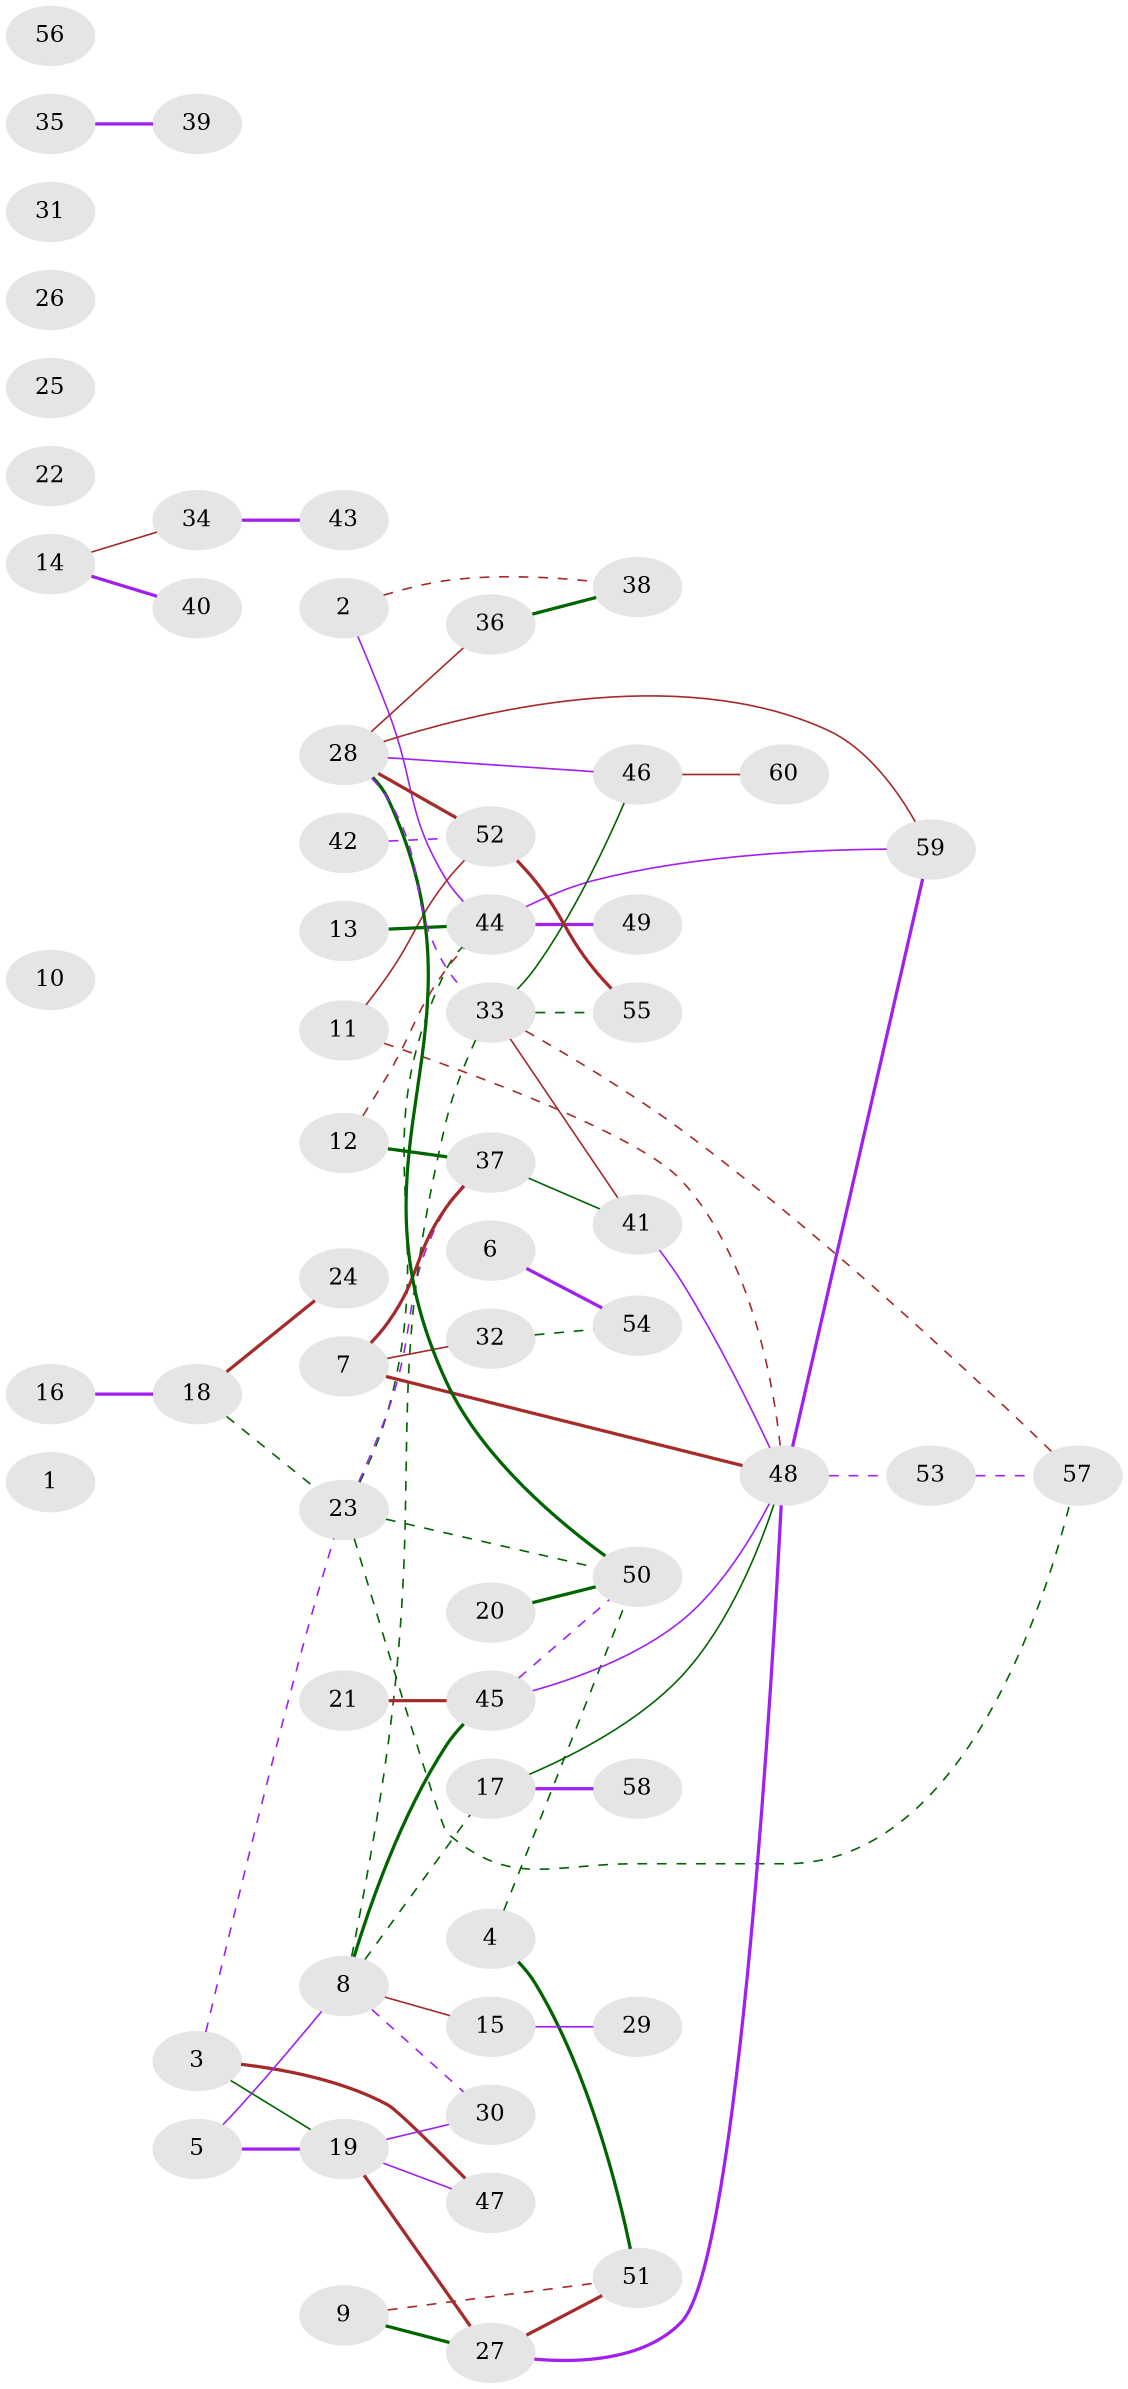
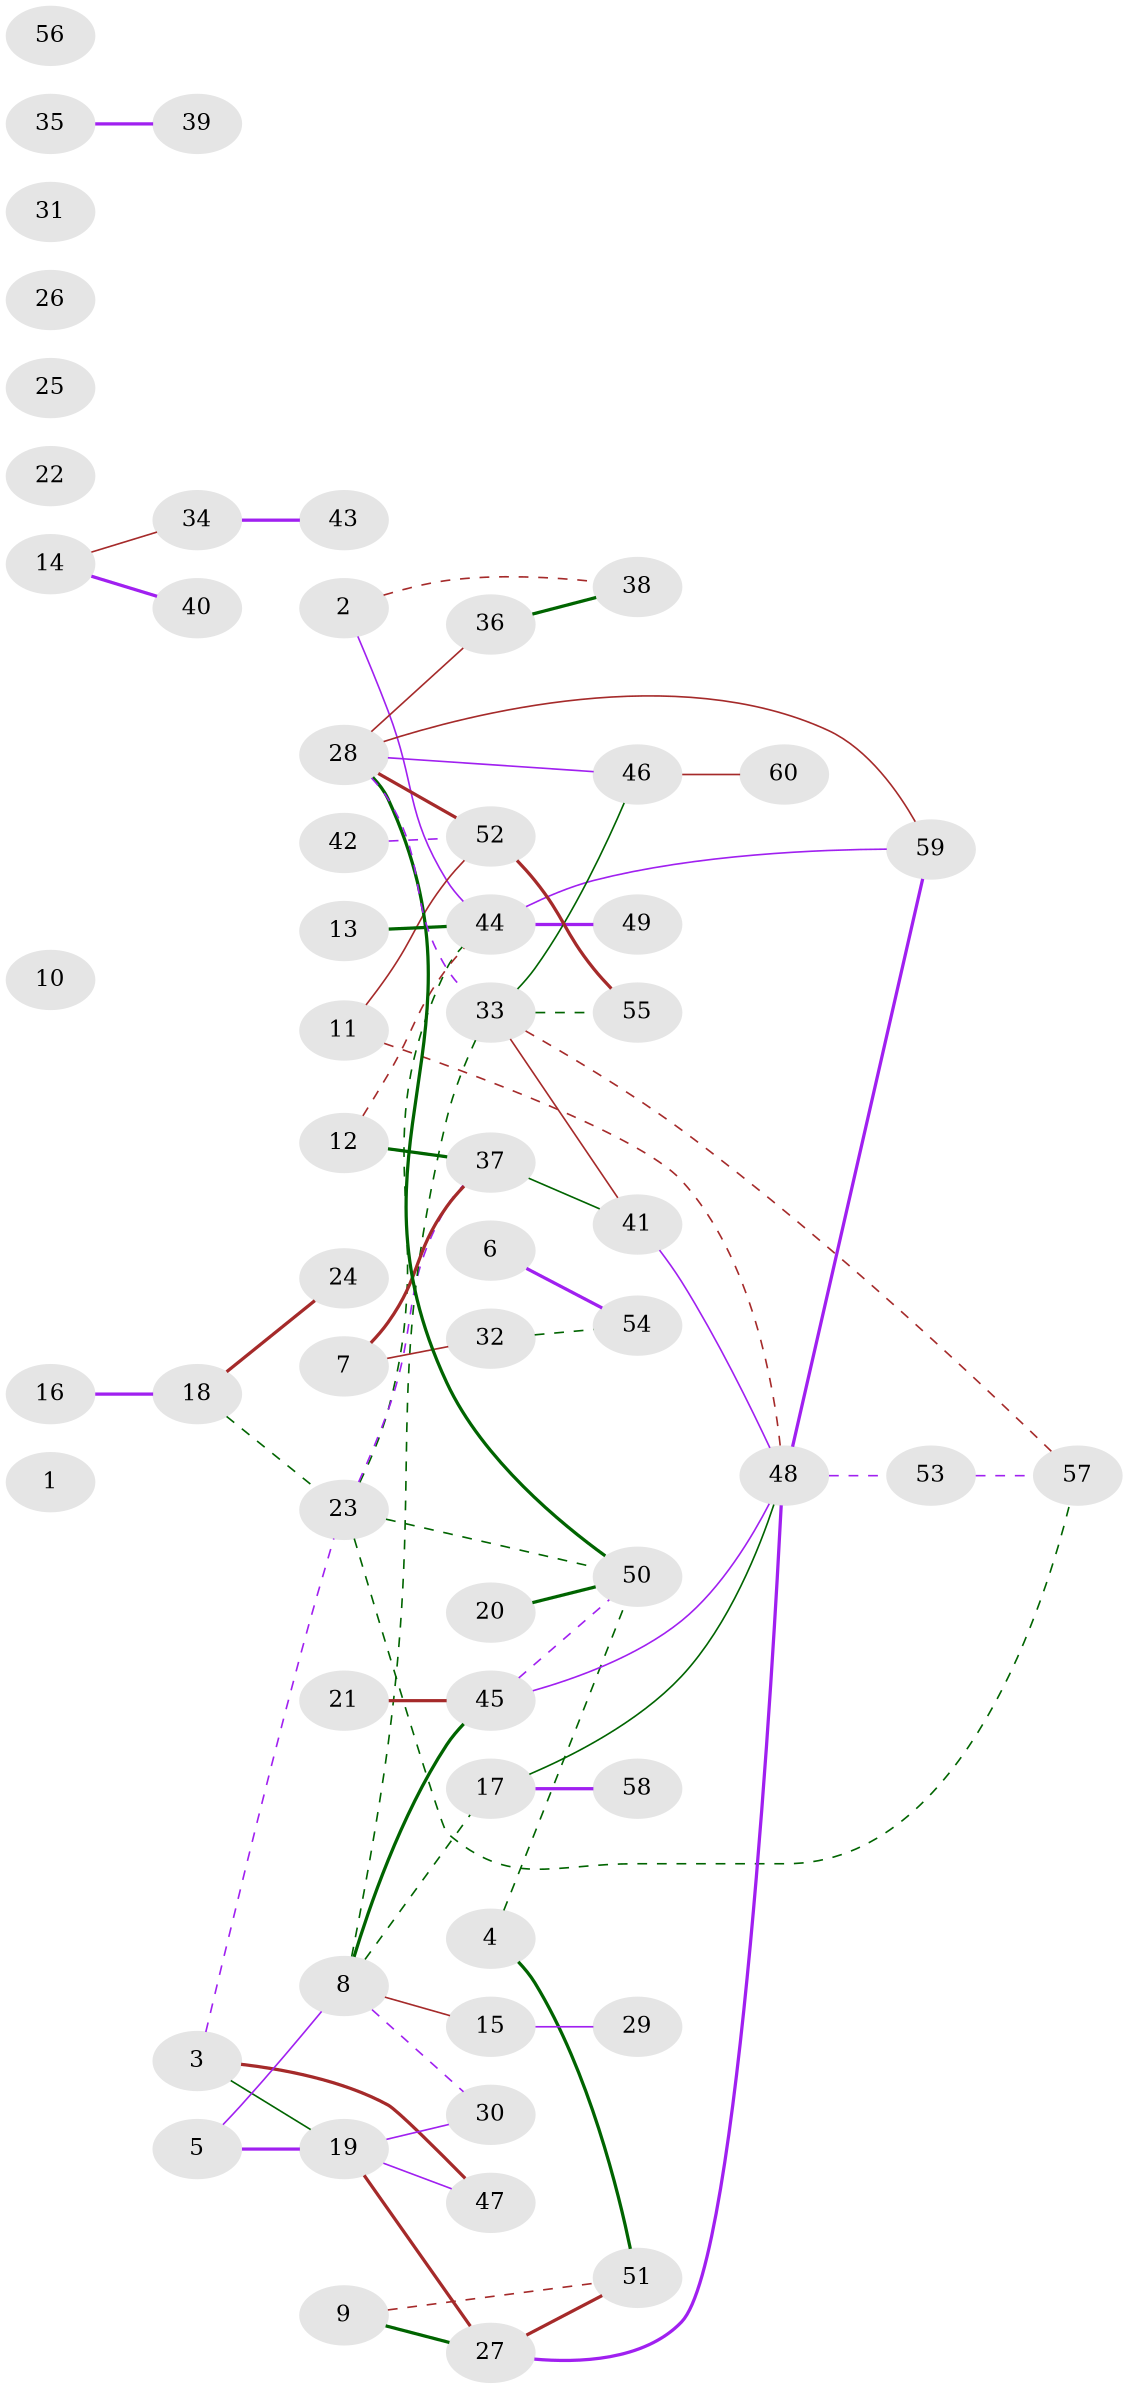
edge "7" -- "48": removed
